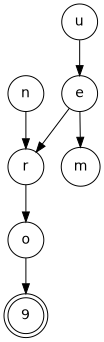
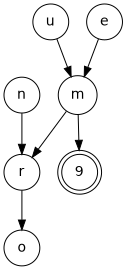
edge "u" -> "e": now "u" -> "m"
edge "e" -> "r": now "m" -> "r"
edge "o" -> "9": now "m" -> "9"
